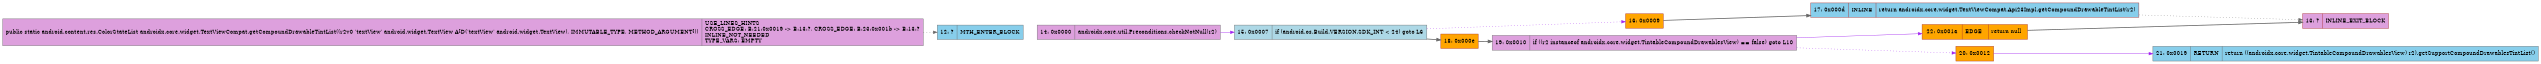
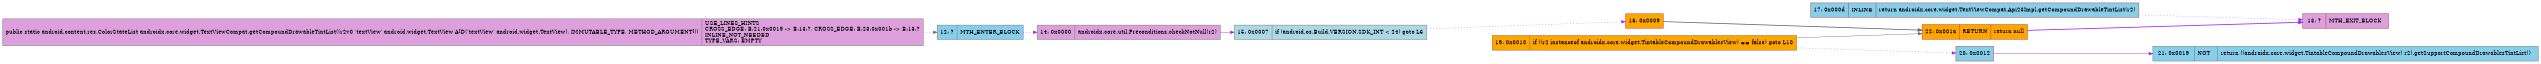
edge "17: 0x000d" -> "13: ?": color gray40 -> purple
edge "16: 0x0009" -> "17: 0x000d": now "16: 0x0009" -> "22: 0x001a"
node "13: ?": text "INLINE_EXIT_BLOCK" -> "MTH_EXIT_BLOCK"
edge "22: 0x001a" -> "13: ?": color gray40 -> purple
edge "12: ?" -> "14: 0x0000": added
node "22: 0x001a": text "EDGE" -> "RETURN"
edge "19: 0x0010" -> "22: 0x001a": color purple -> gray40
node "18: 0x000e": removed
node "19: 0x0010": fillcolor plum -> orange
node "21: 0x0019": text "RETURN" -> "NOT"
node "20: 0x0012": fillcolor orange -> skyblue
